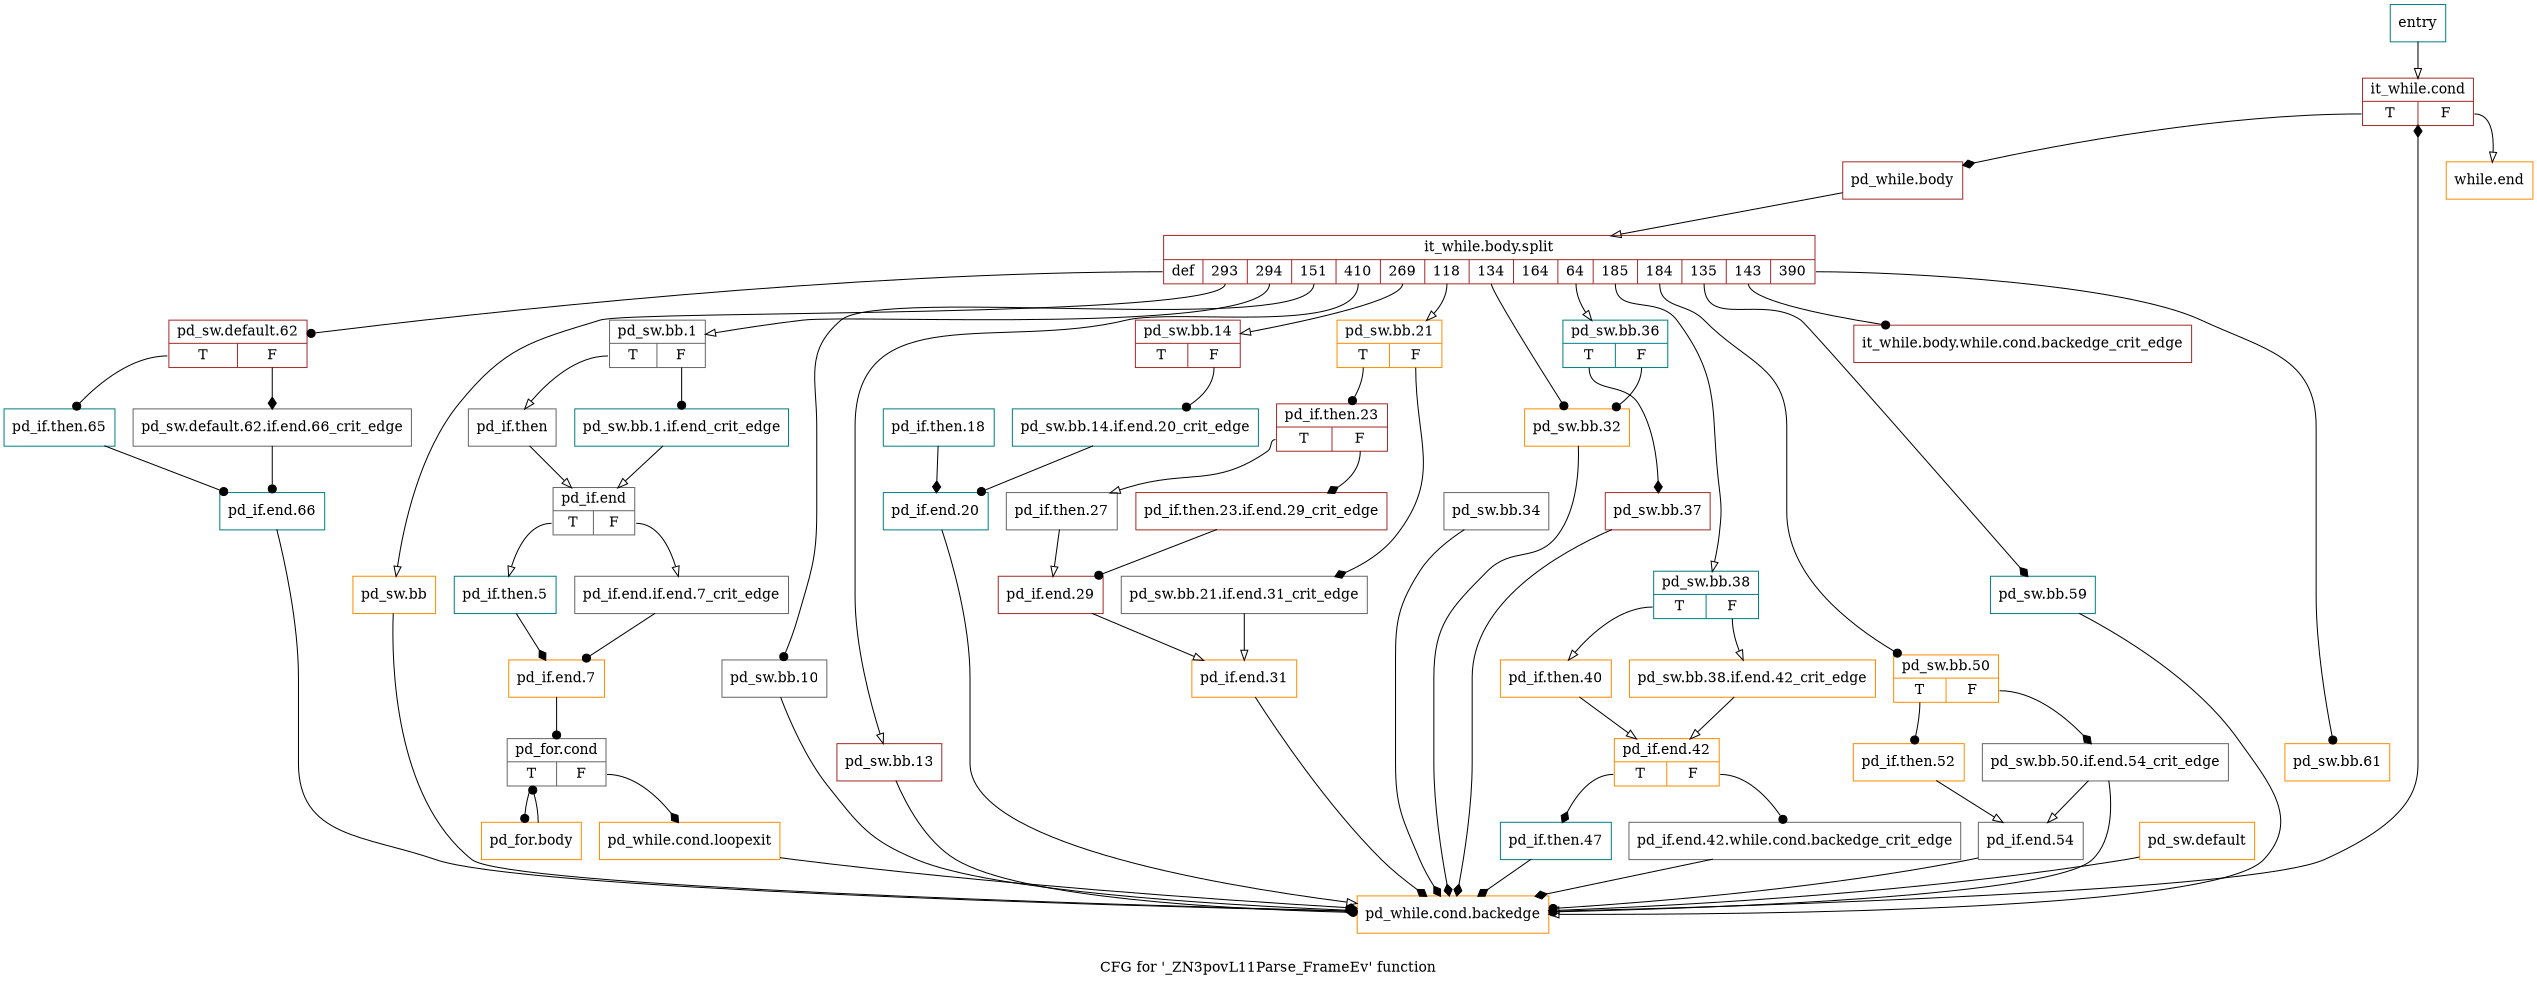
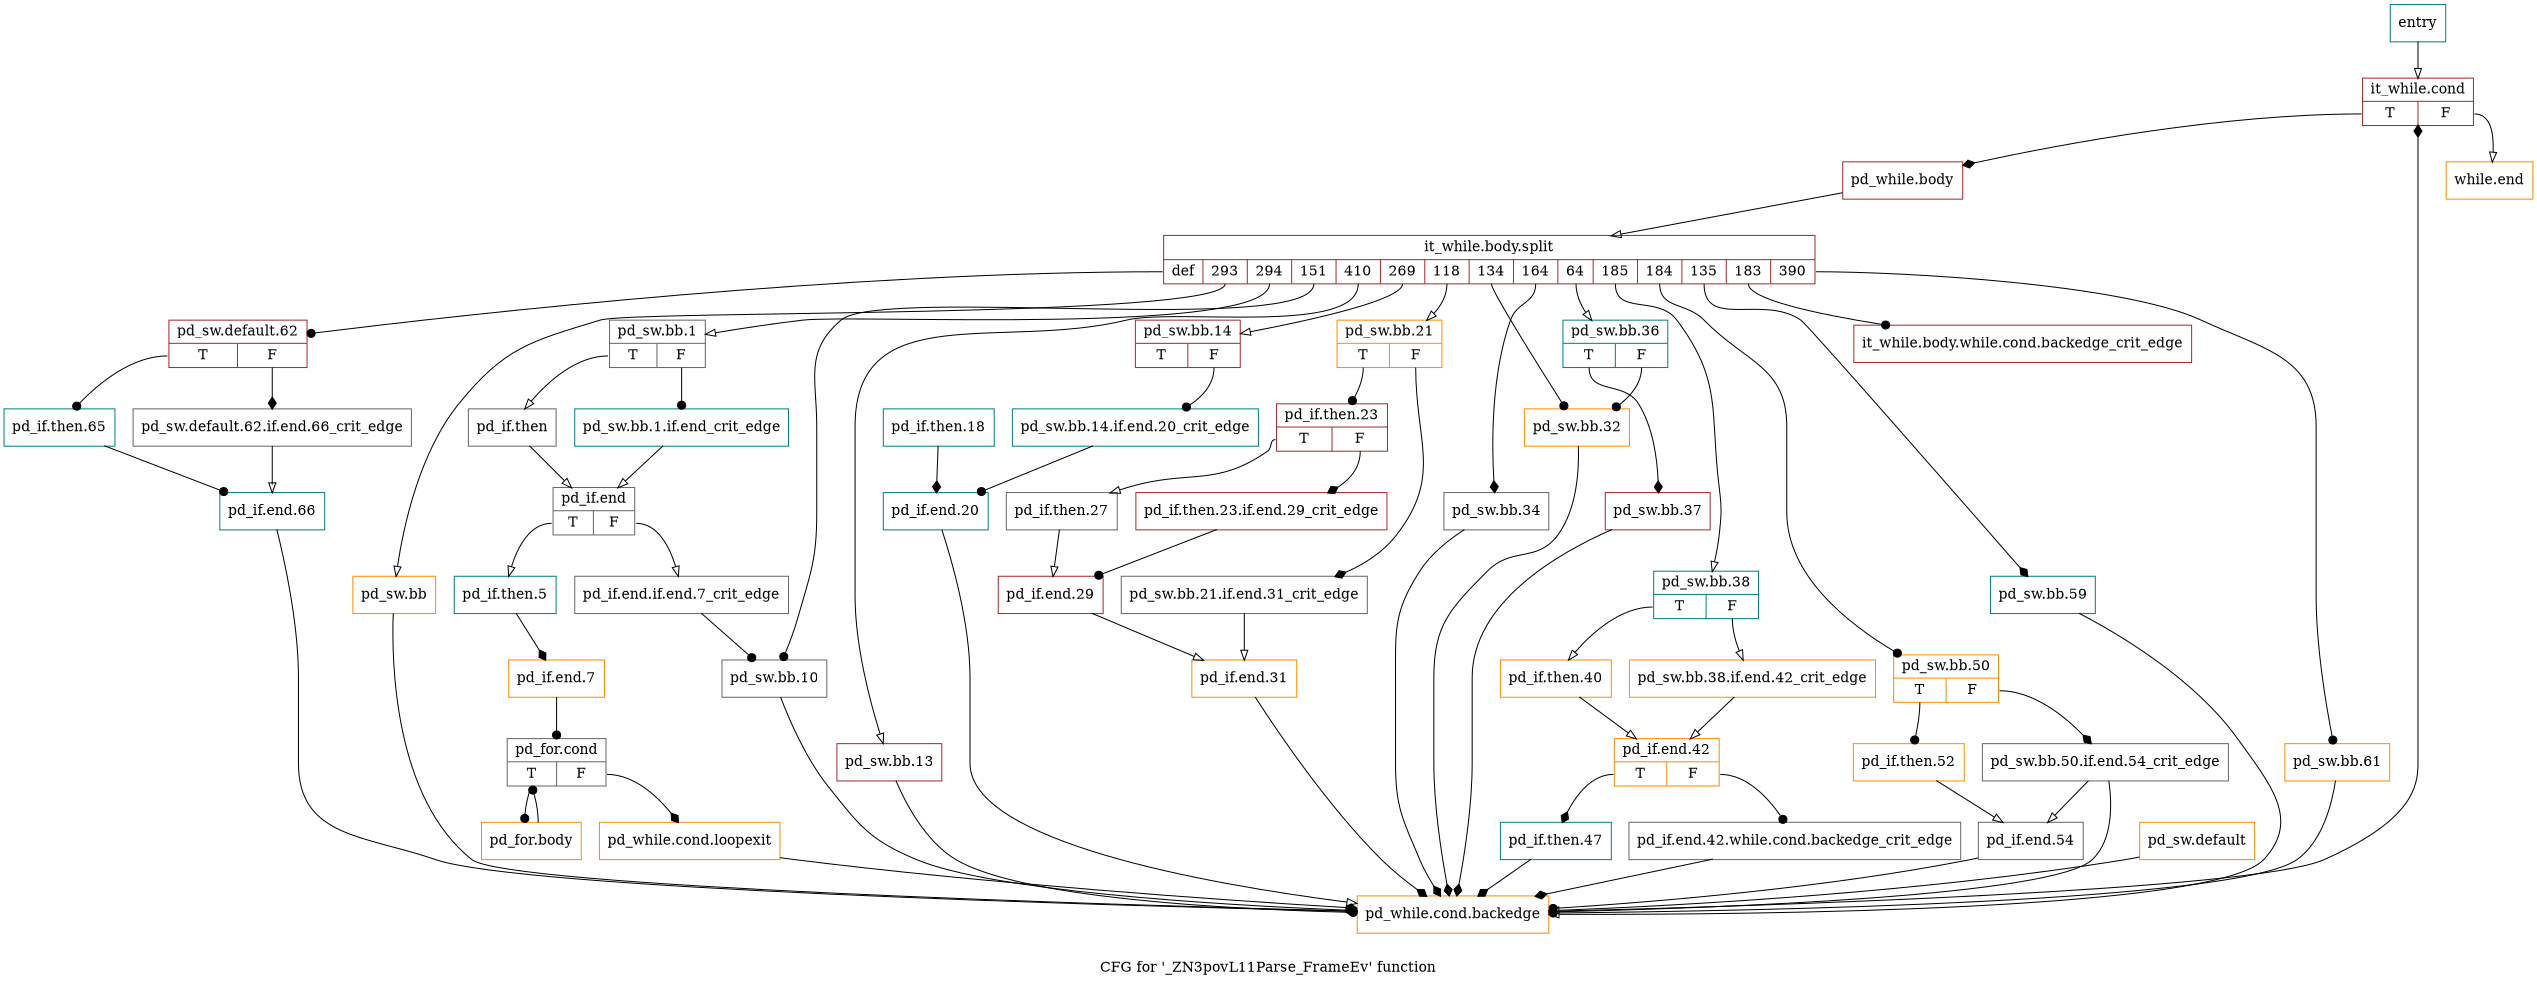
node "it_while.body.split": text "143" -> "183"
edge "it_while.body.split" -> "pd_sw.bb.34": added
edge "pd_sw.default.62.if.end.66_crit_edge" -> "pd_if.end.66": arrowhead dot -> onormal
edge "pd_if.end.if.end.7_crit_edge" -> "pd_if.end.7": now "pd_if.end.if.end.7_crit_edge" -> "pd_sw.bb.10"
edge "pd_sw.bb.61" -> "pd_while.cond.backedge": added
